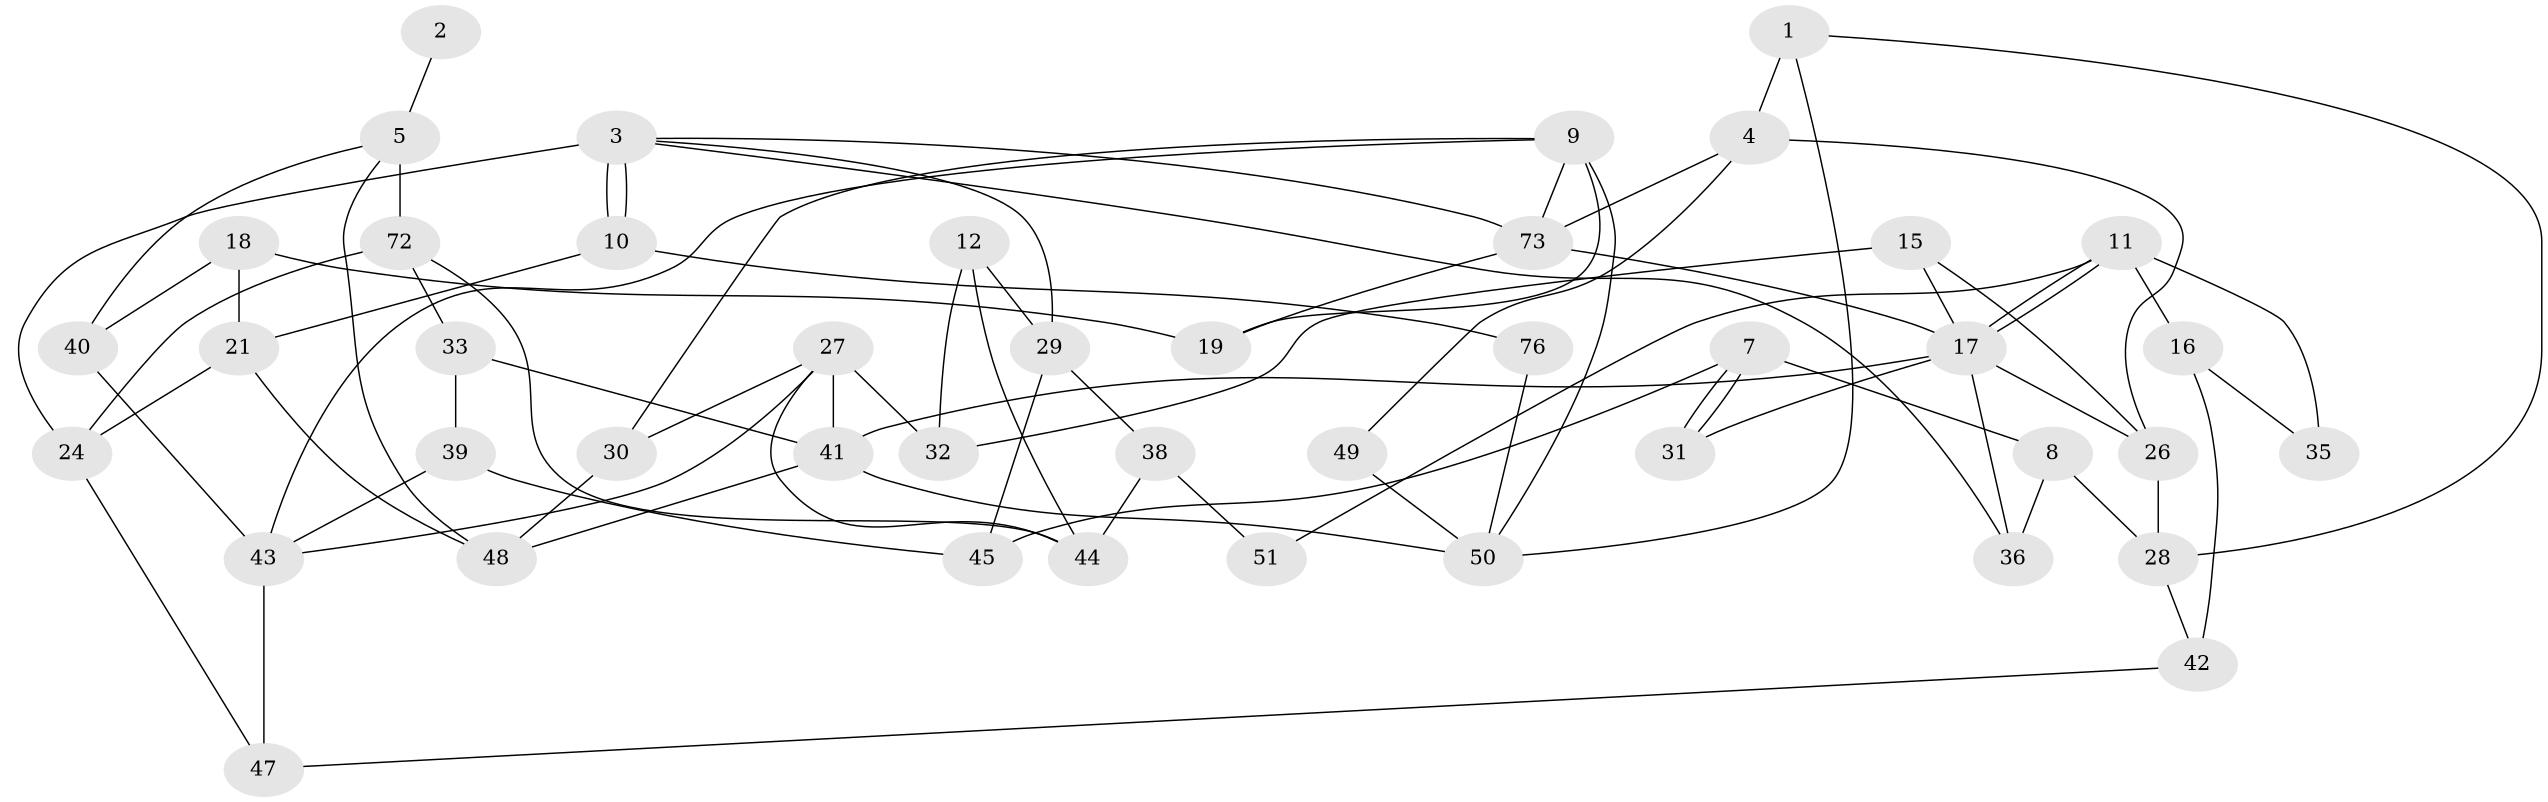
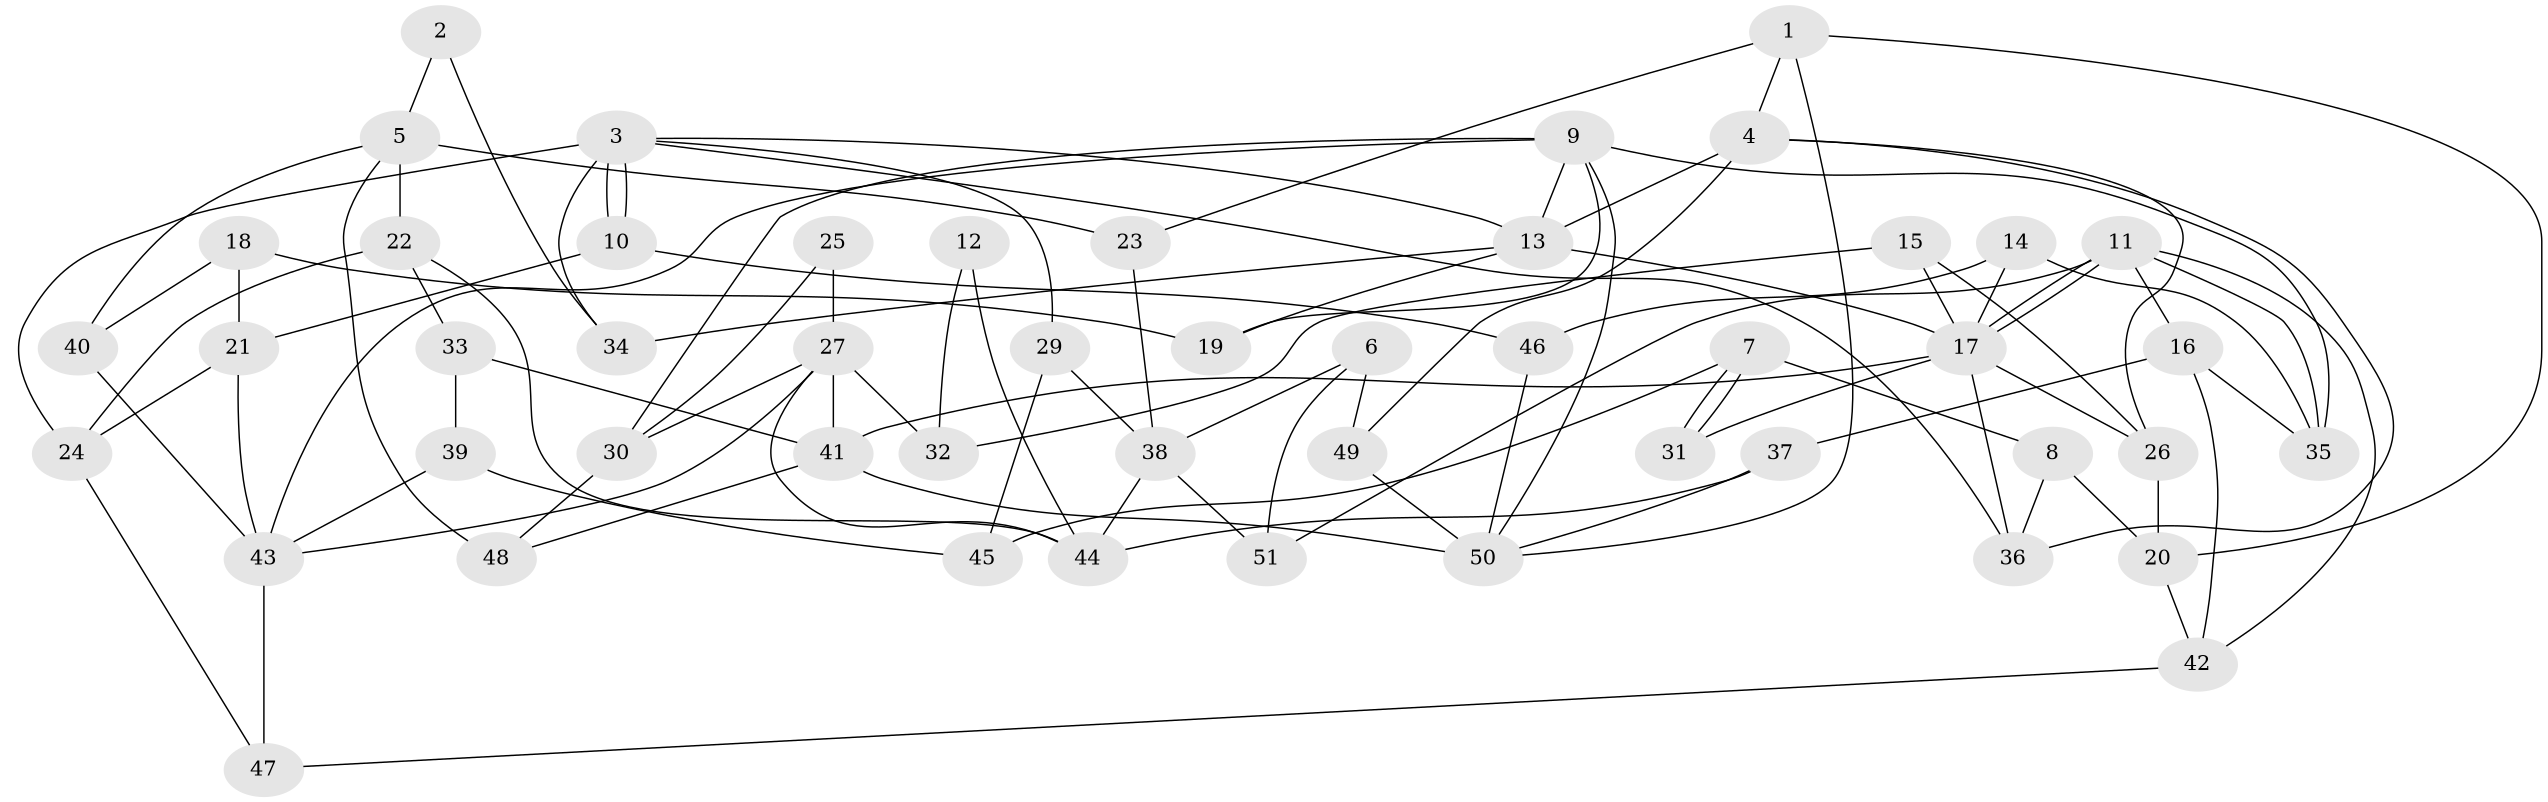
edge "9" -- "35": added
node "72": label "72" -> "22"
node "25": added
node "23": added
node "73": label "73" -> "13"
node "14": added
edge "4" -- "36": added
edge "12" -- "29": removed
node "34": added
node "6": added
node "76": label "76" -> "46"
edge "11" -- "42": added
node "37": added
edge "21" -- "48": now "21" -- "43"
node "28": label "28" -> "20"
